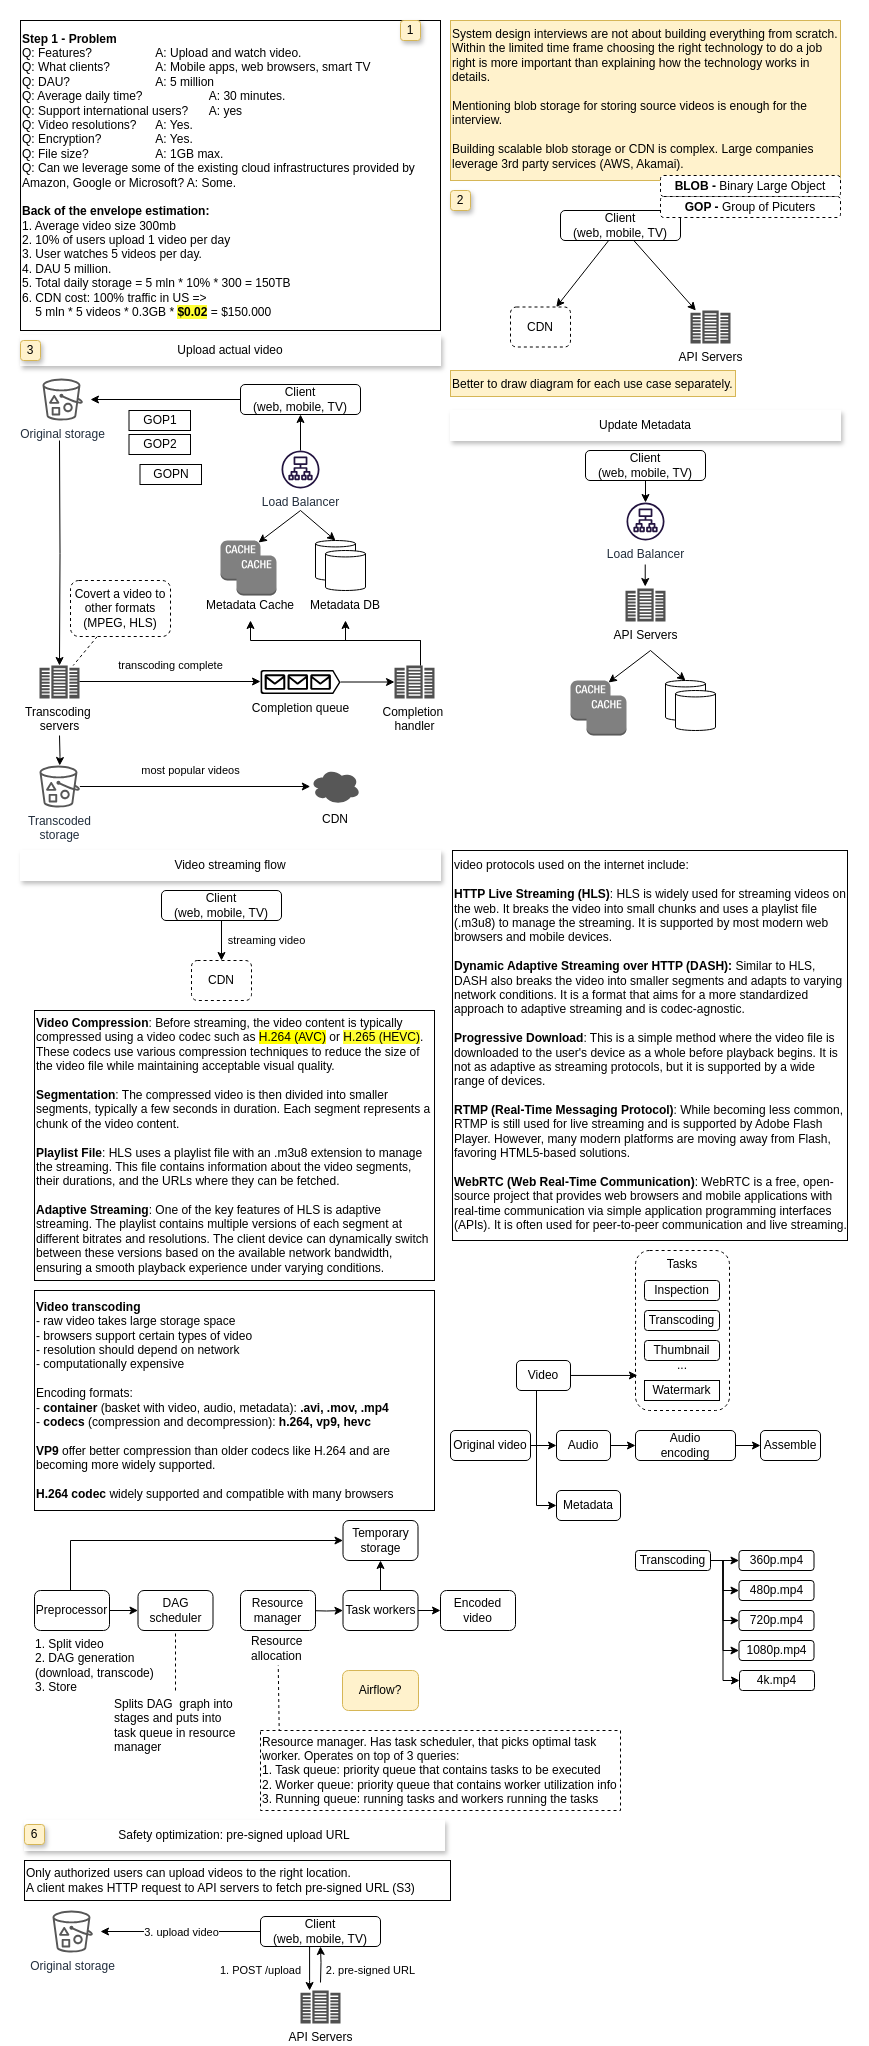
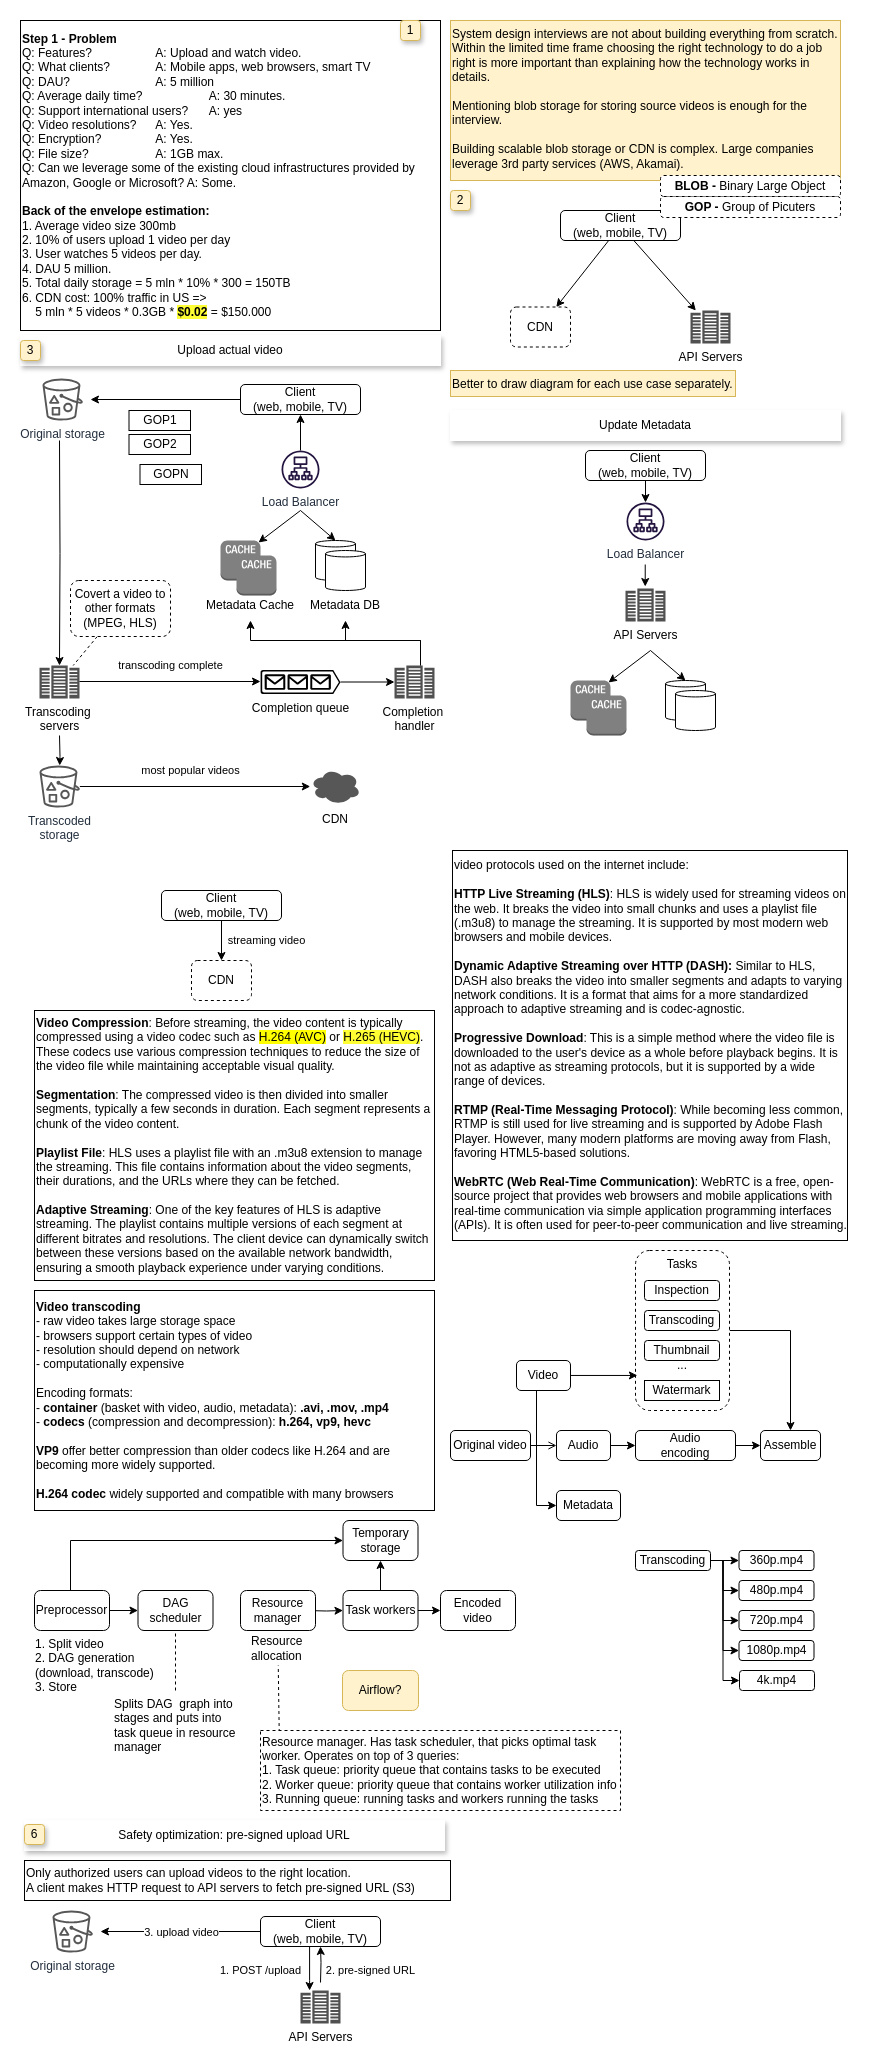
node "Video streaming flow": removed
edge "Tasks" -> "Assemble": added
edge "Original video" -> "Audio": arrowhead classic -> open
